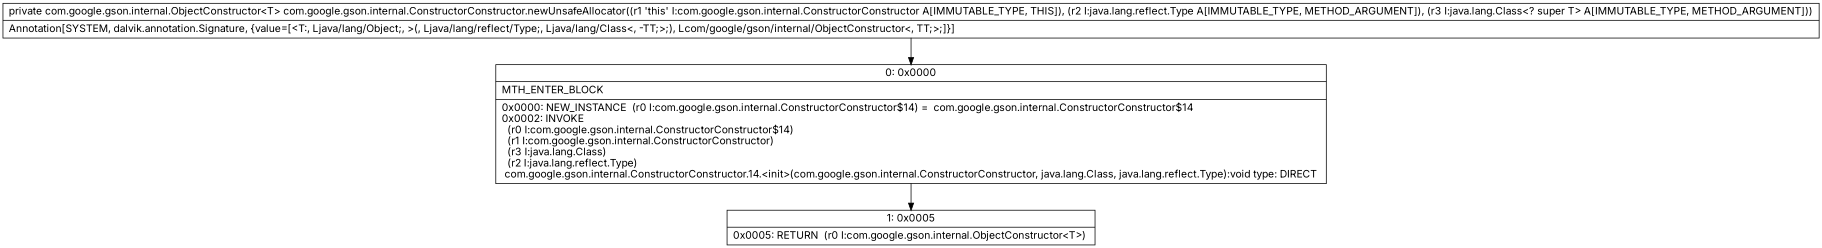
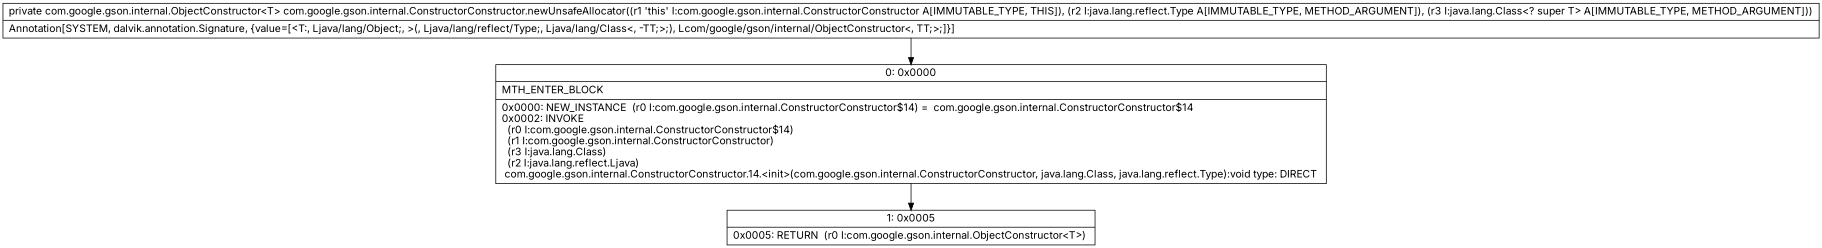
node "0: 0x0000": text "(r2 I:java.lang.reflect.Type)" -> "(r2 I:java.lang.reflect.Ljava)"
